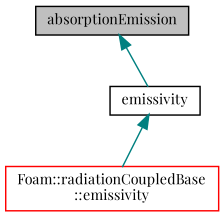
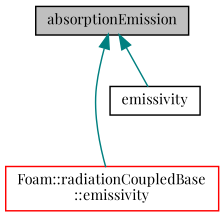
edge "Foam::radiationCoupledBase ::emissivity" -> "emissivity": now "Foam::radiationCoupledBase ::emissivity" -> "absorptionEmission"
